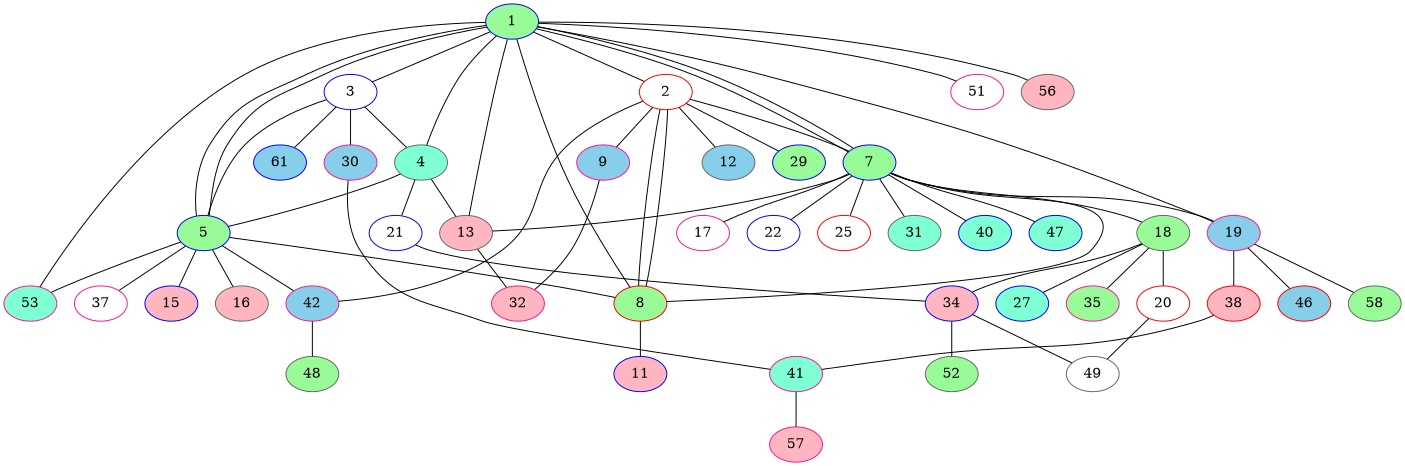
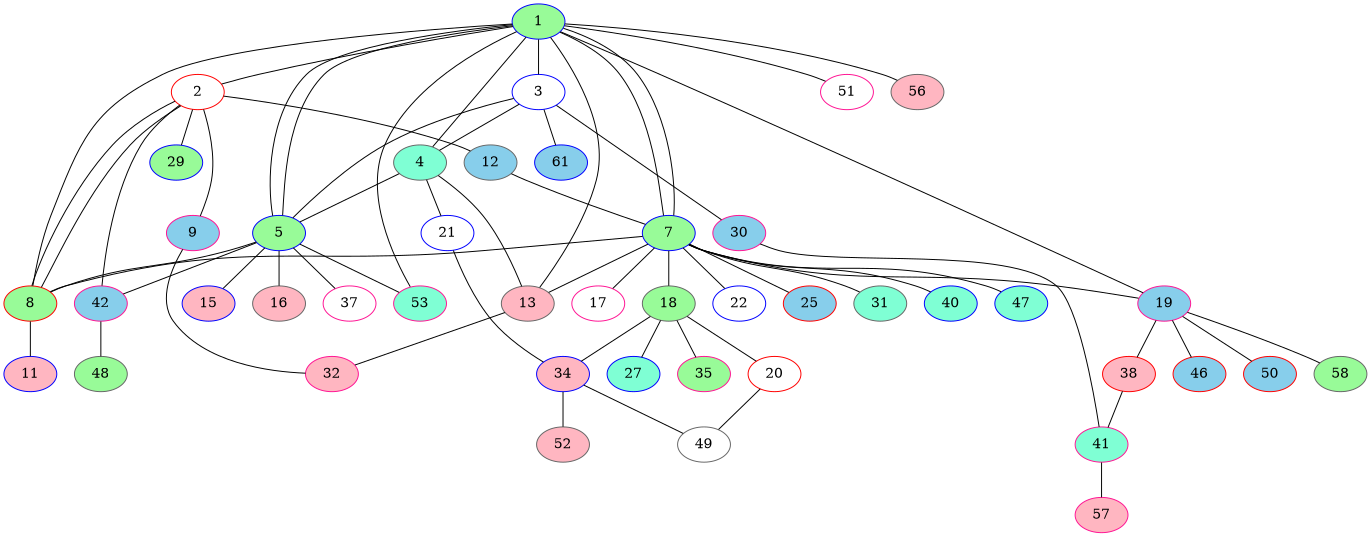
edge "2" -- "7": now "12" -- "7"
node "25": fillcolor white -> skyblue
node "52": fillcolor palegreen -> lightpink
node "50": added
